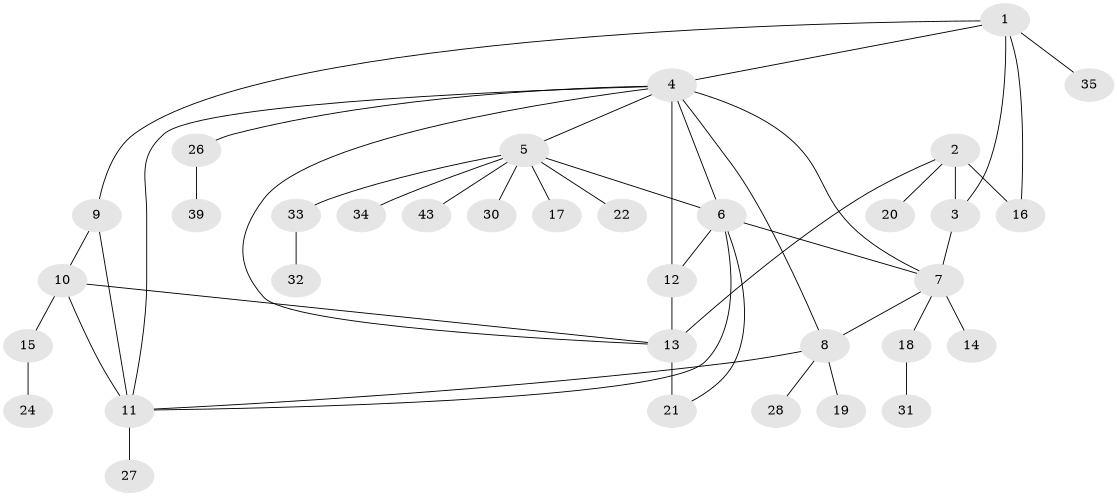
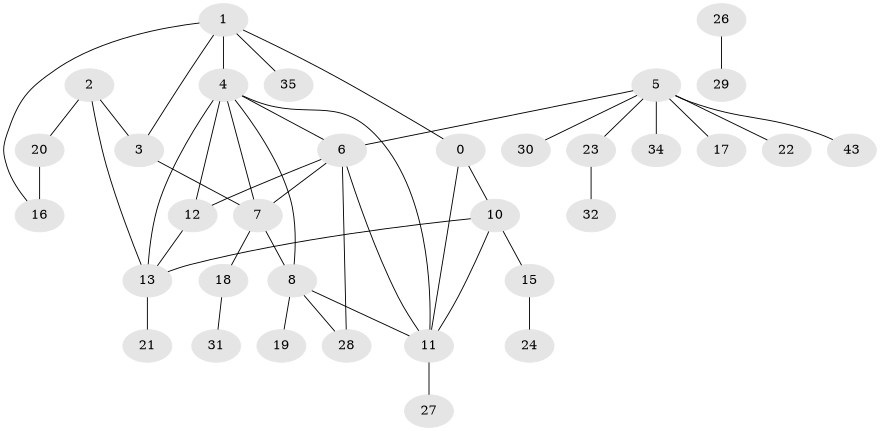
edge "4" -- "26": removed
edge "4" -- "5": removed
edge "2" -- "16": now "20" -- "16"
node "9": label "9" -> "0"
node "39": label "39" -> "29"
node "33": label "33" -> "23"
edge "6" -- "21": now "6" -- "28"
node "14": removed
